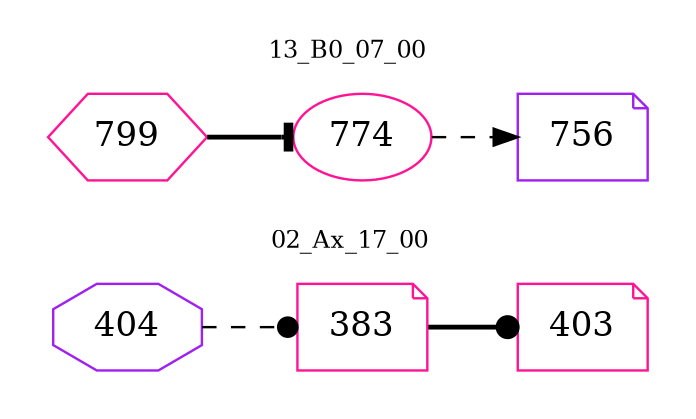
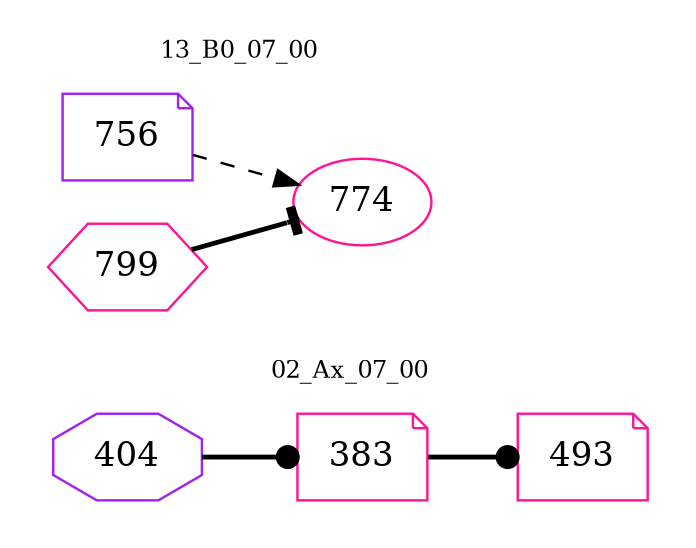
edge "774" -> "756": reversed
cluster "02_Ax_17_00": label "02_Ax_17_00" -> "02_Ax_07_00"
edge "404" -> "383": style dashed -> bold
node "403": label "403" -> "493"
